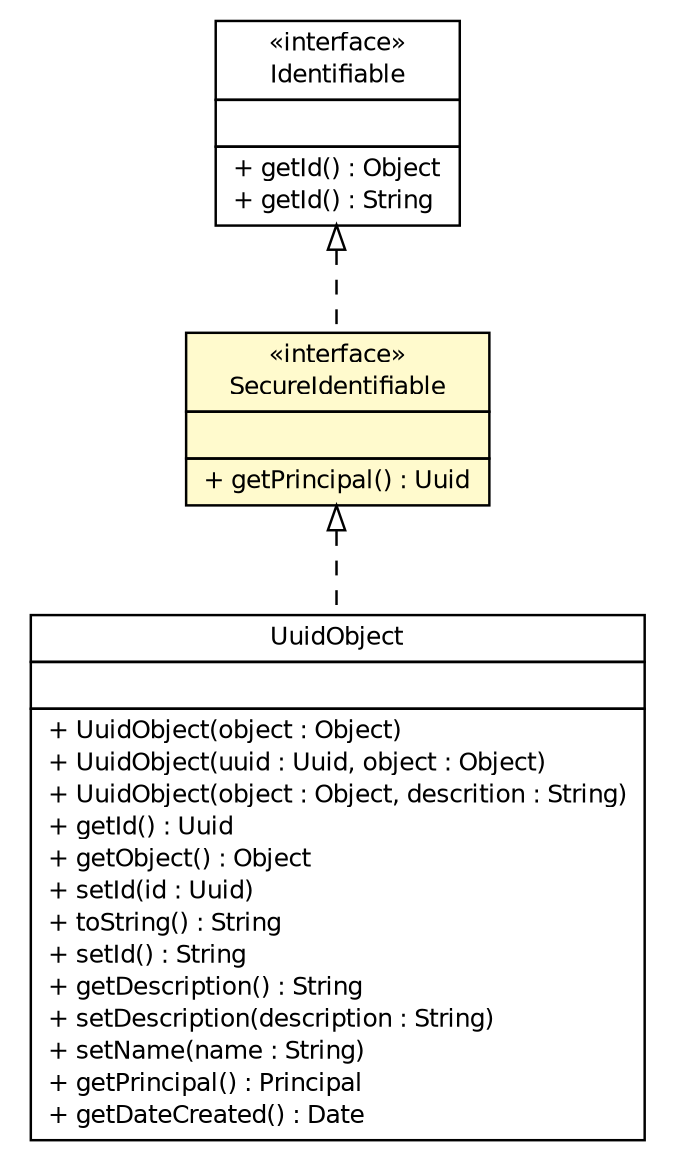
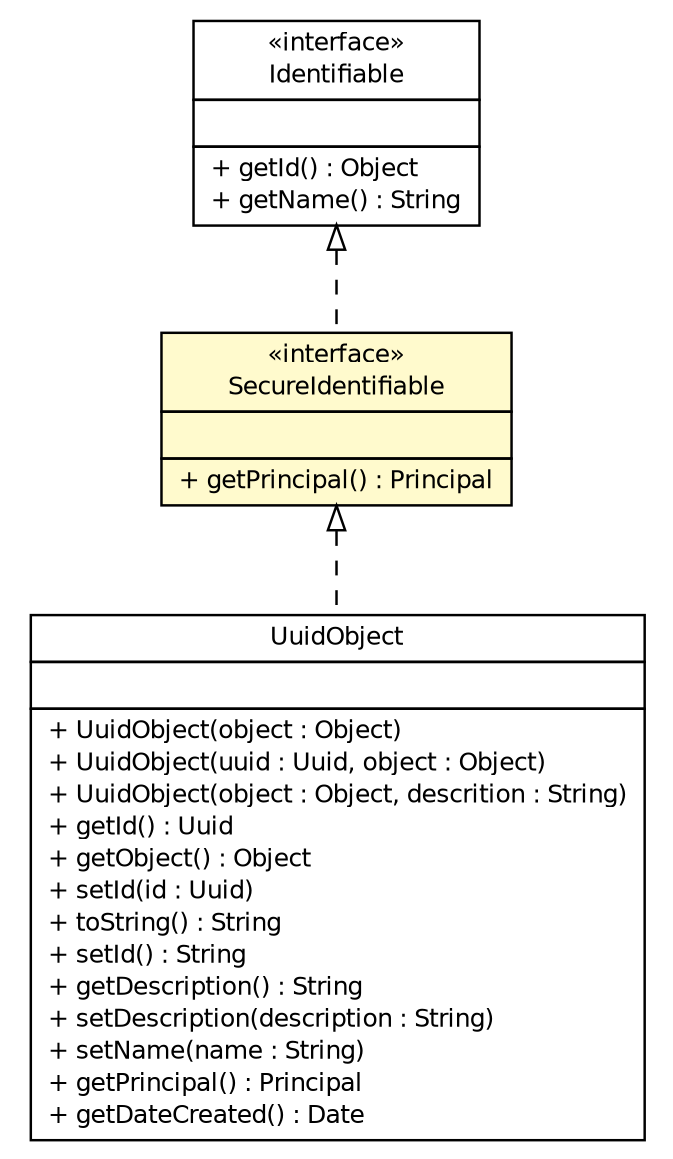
node "Identifiable": text "+ getId() : String" -> "+ getName() : String"
node "SecureIdentifiable": text "+ getPrincipal() : Uuid" -> "+ getPrincipal() : Principal"
